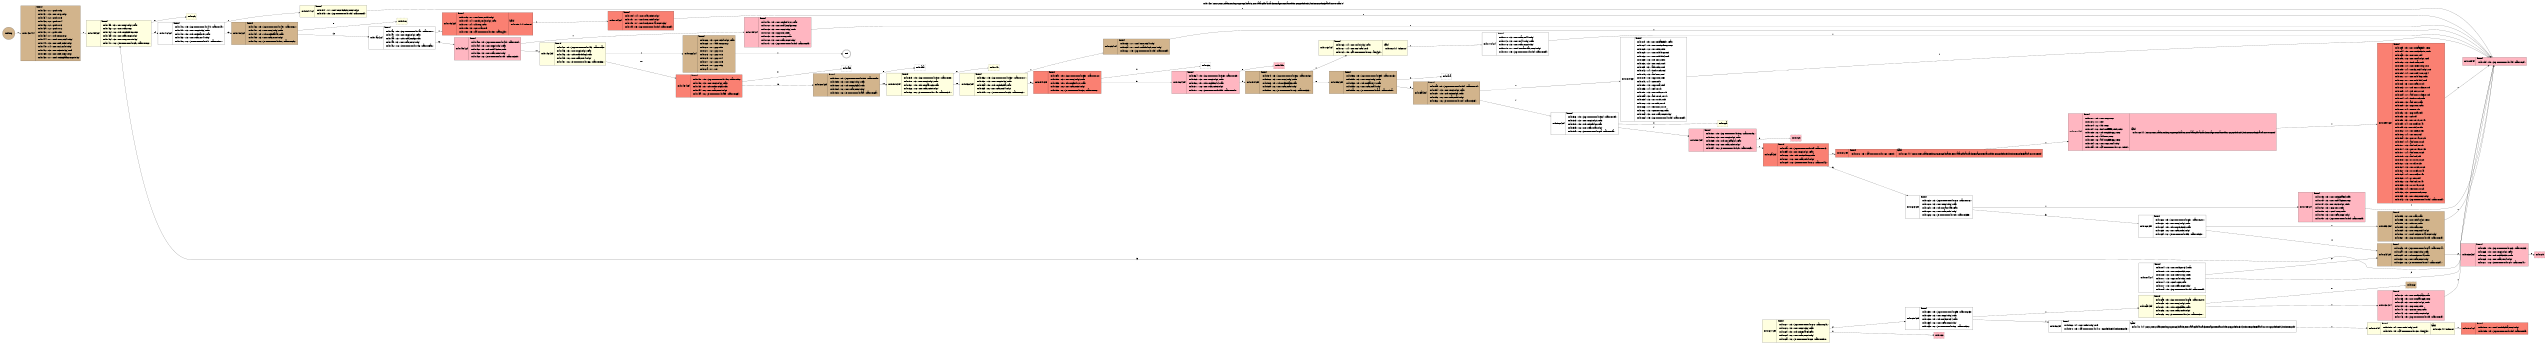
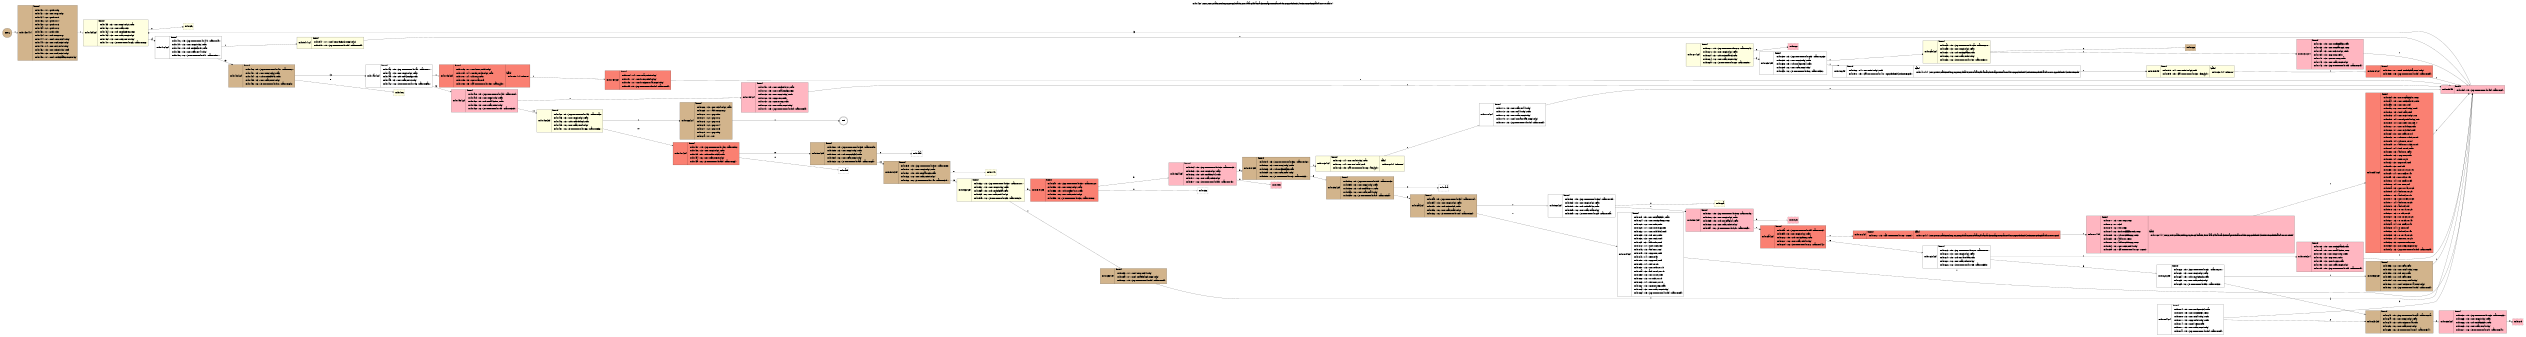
node "Desktop": label "Desktop" -> "Entry"
edge "0x40197e [12]" -> "0x401d0f [5]": added, label "1"
node "0x401519 [25]": fillcolor lightyellow -> tan
